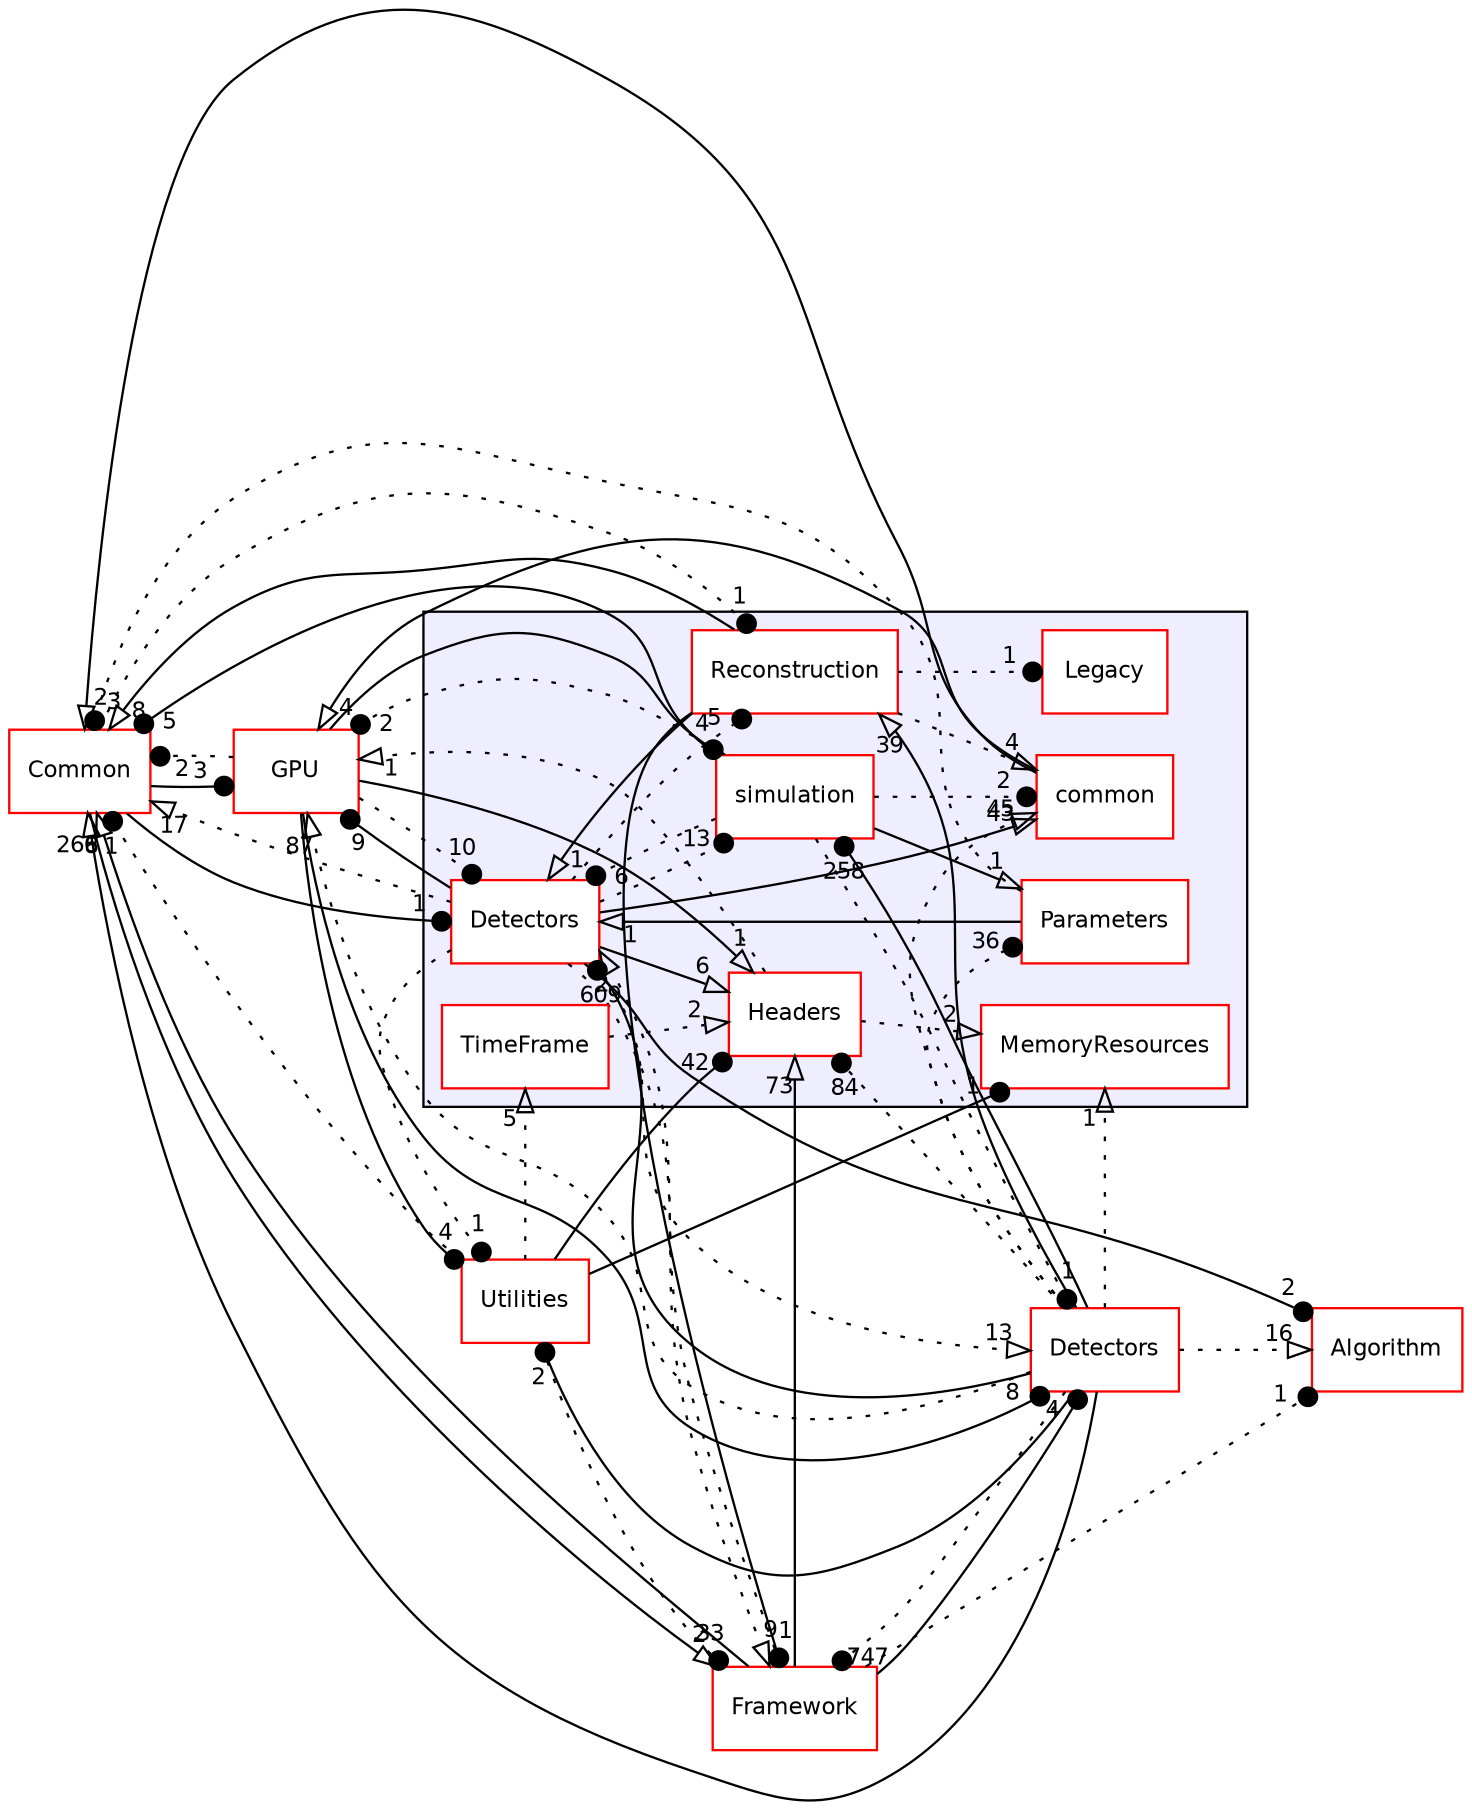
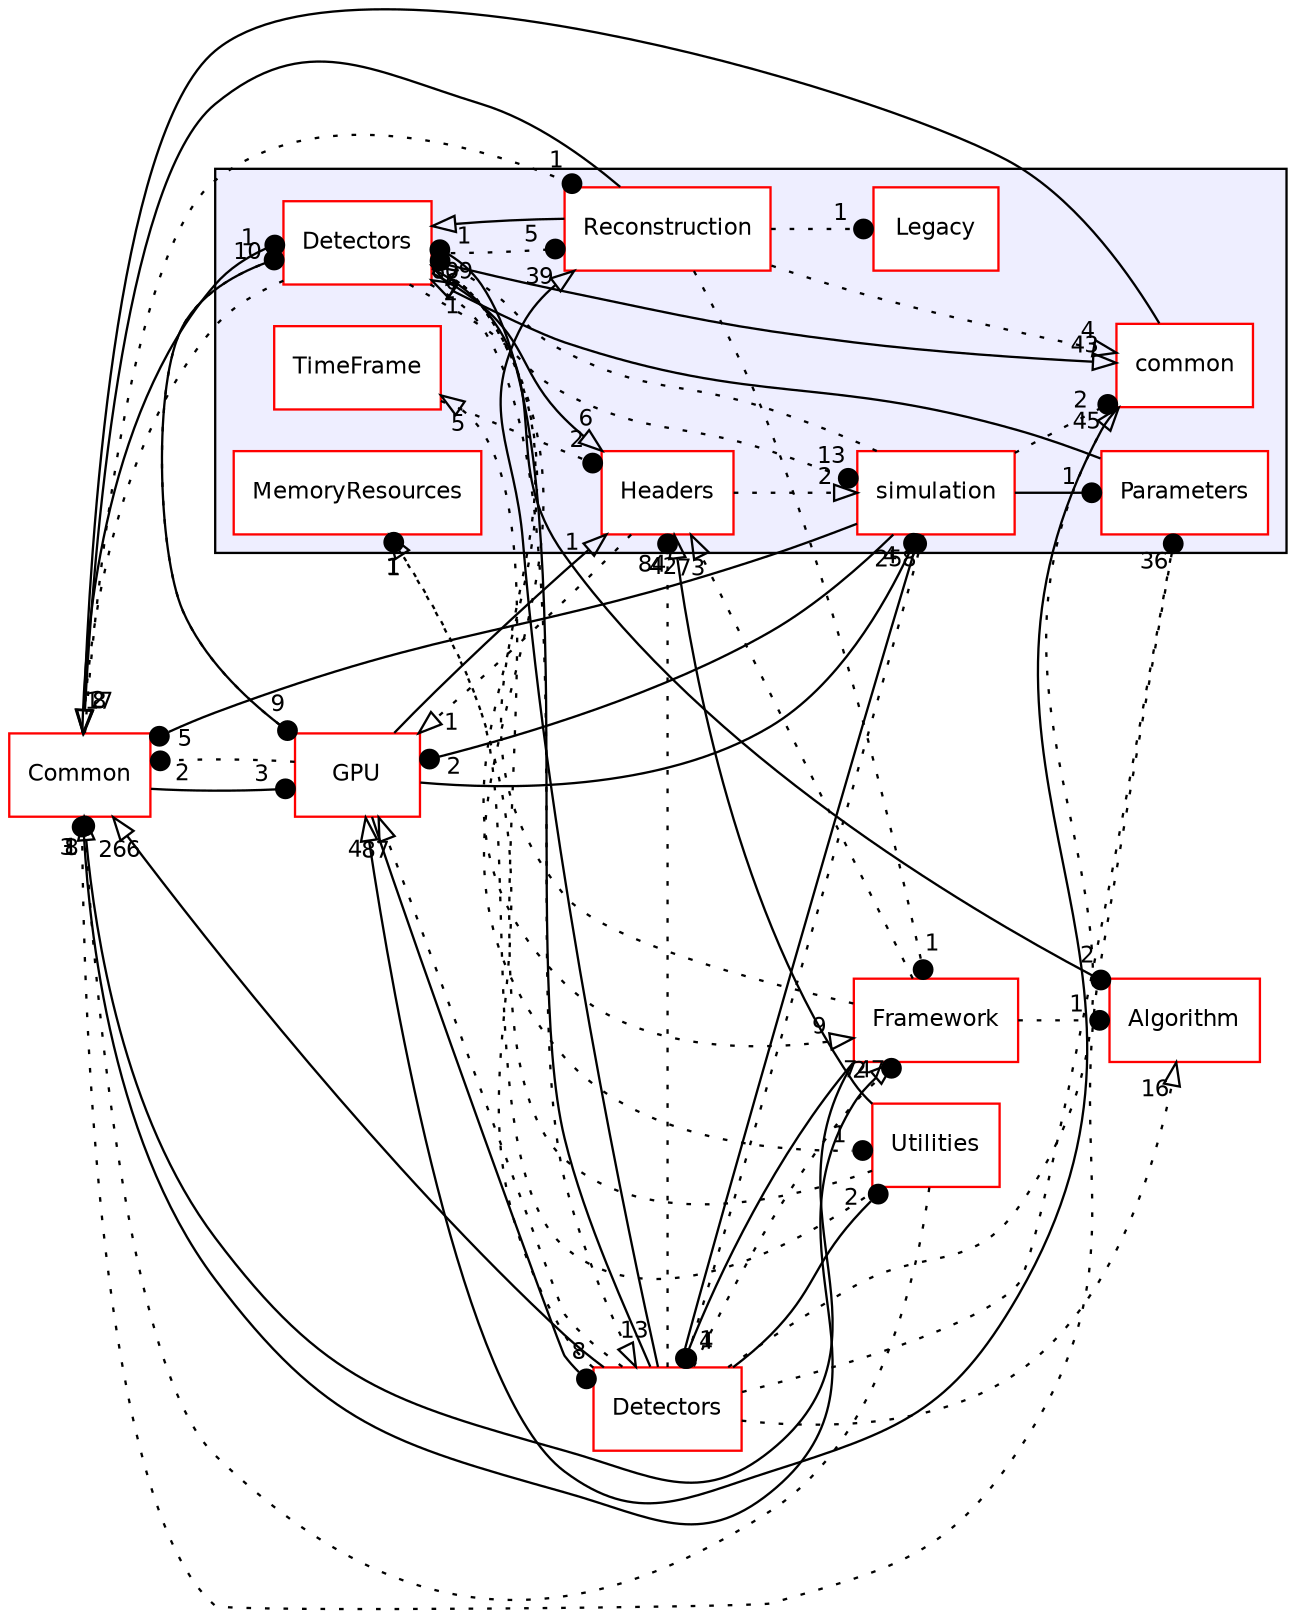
edge "simulation" -> "GPU": style dotted -> solid
edge "simulation" -> "Parameters": arrowhead onormal -> dot
edge "Reconstruction" -> "Framework": style solid -> dotted
edge "Headers" -> "MemoryResources": now "Headers" -> "simulation"
edge "TimeFrame" -> "Headers": arrowhead onormal -> dot
edge "GPU" -> "Utilities": removed
edge "Utilities" -> "Headers": arrowhead dot -> onormal
edge "Utilities" -> "MemoryResources": style solid -> dotted
edge "Framework" -> "Headers": style solid -> dotted
edge "Utilities" -> "Framework": removed
